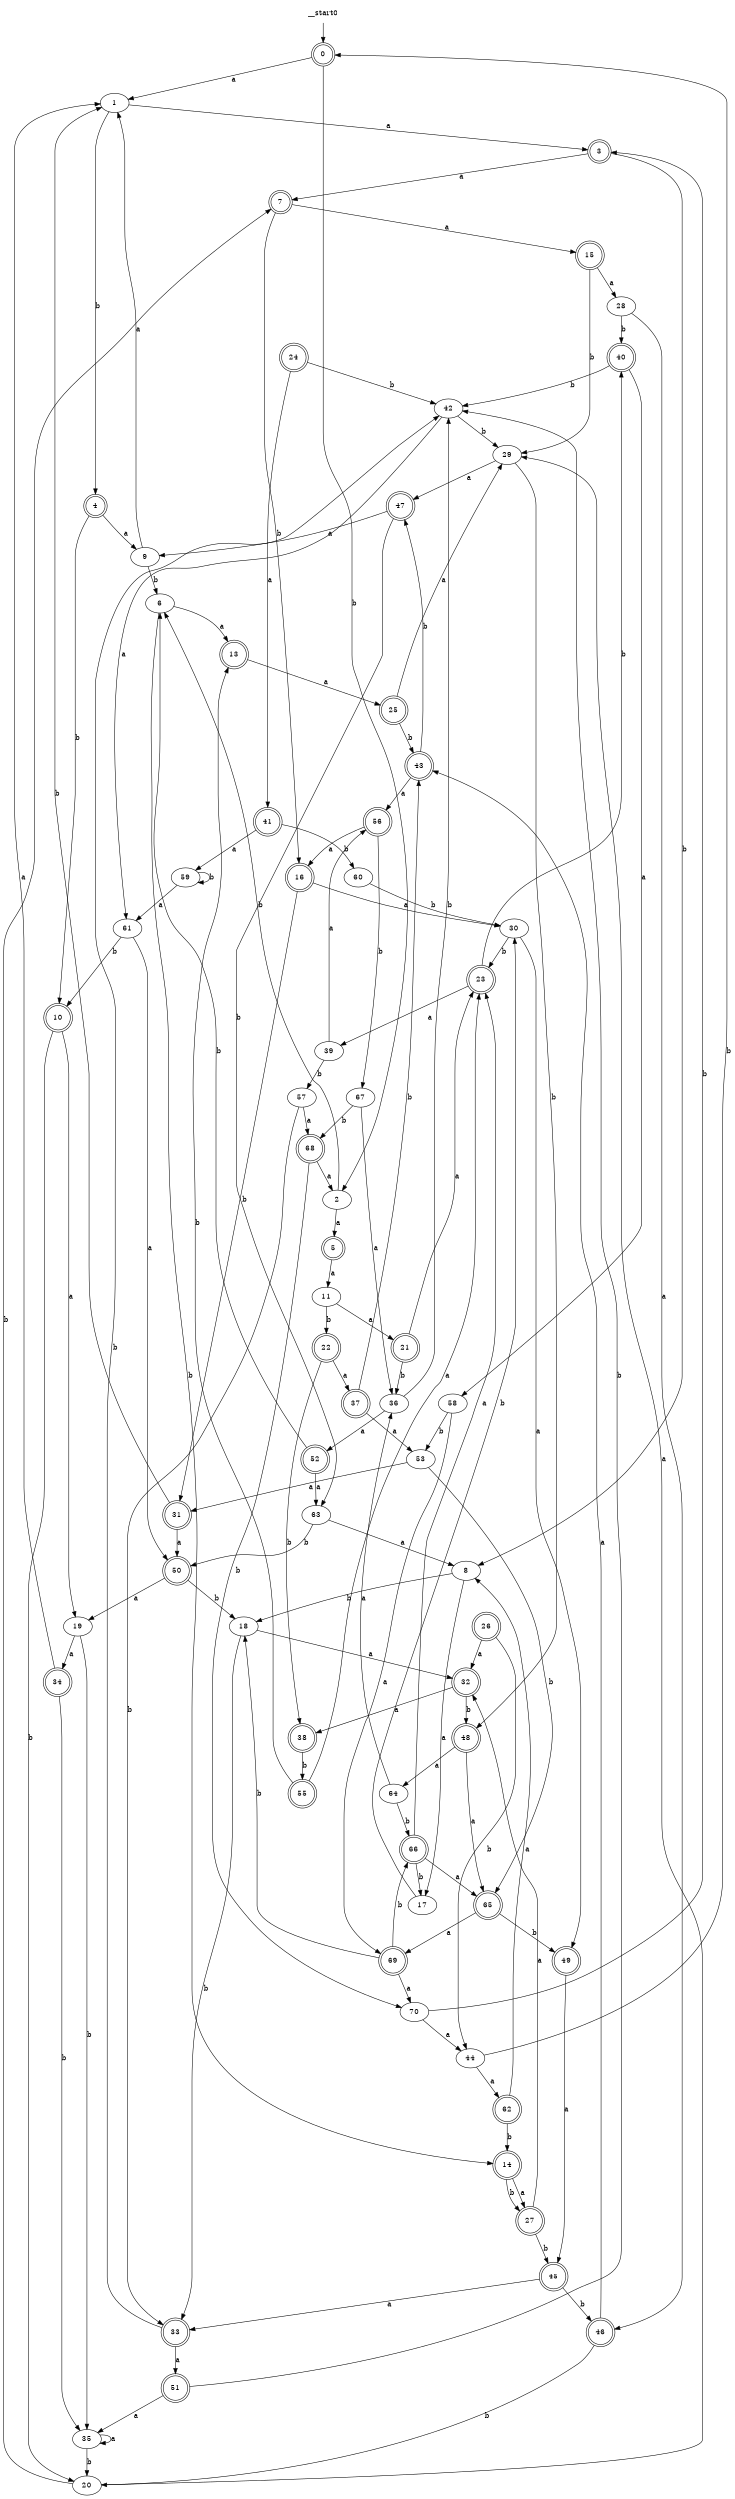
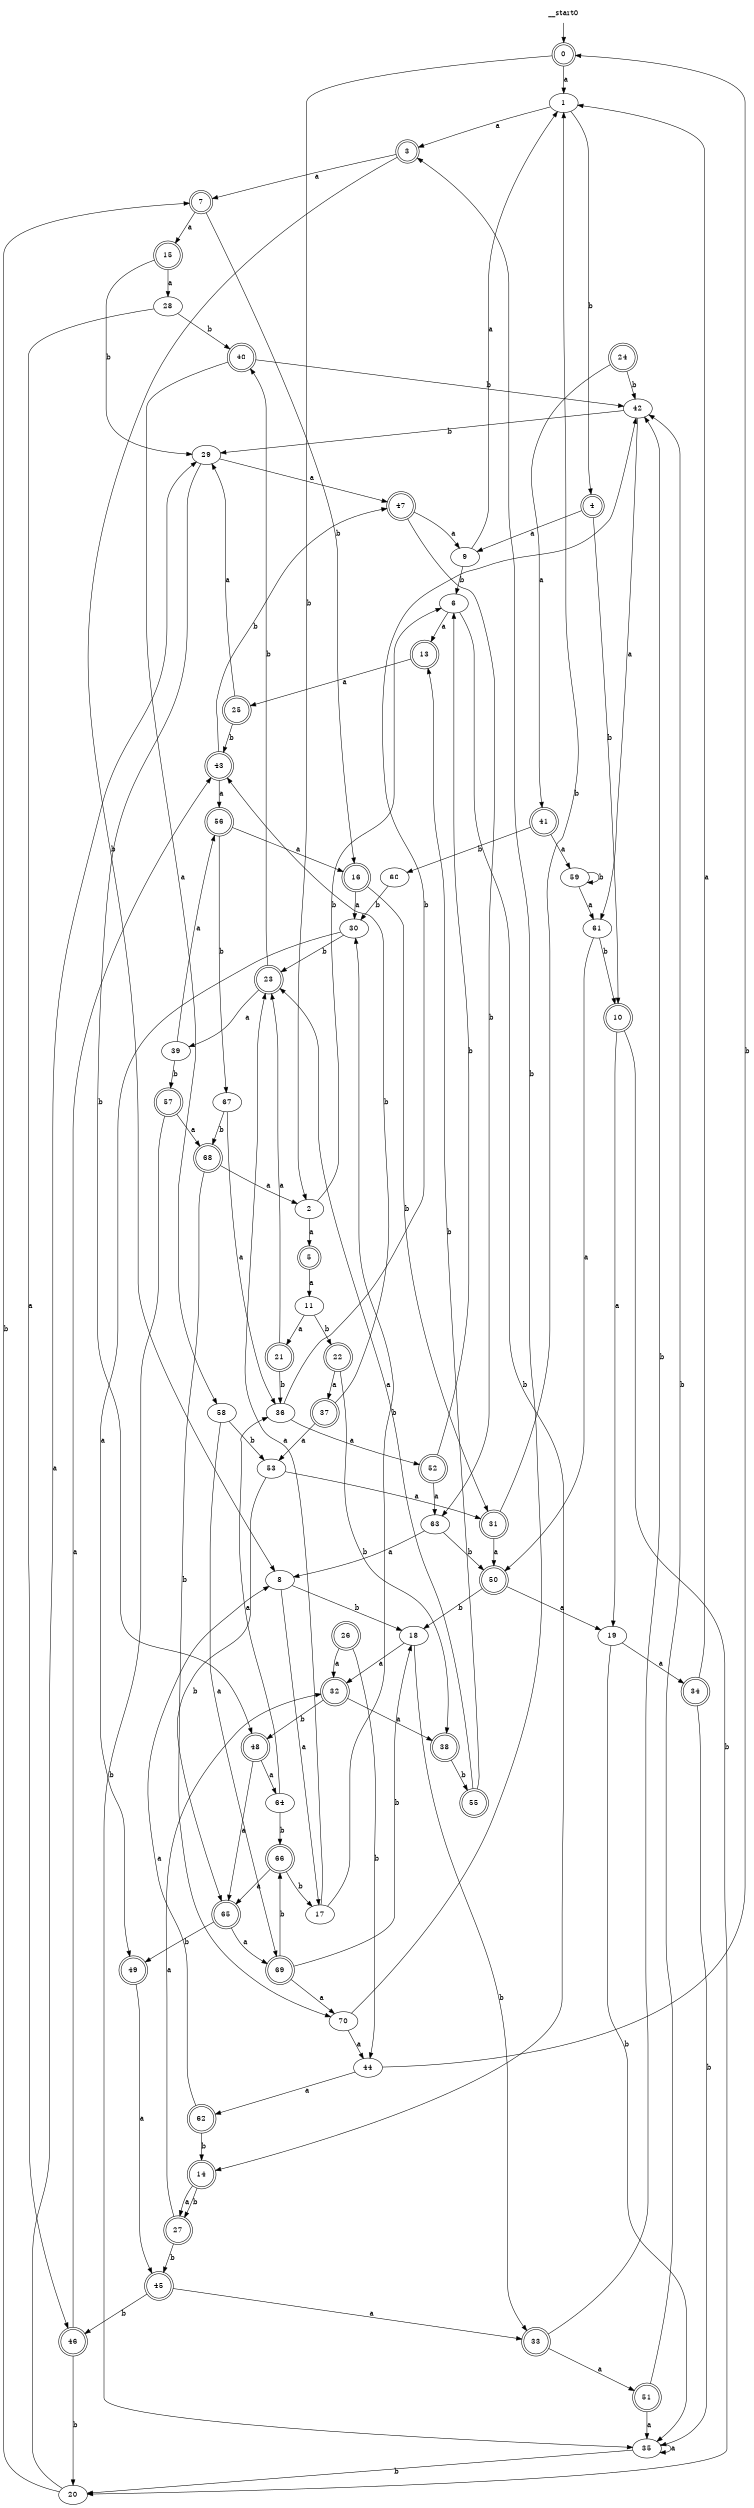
node "57": shape ellipse -> doublecircle
edge "66" -> "23": now "17" -> "23"
edge "57" -> "33": now "57" -> "35"
